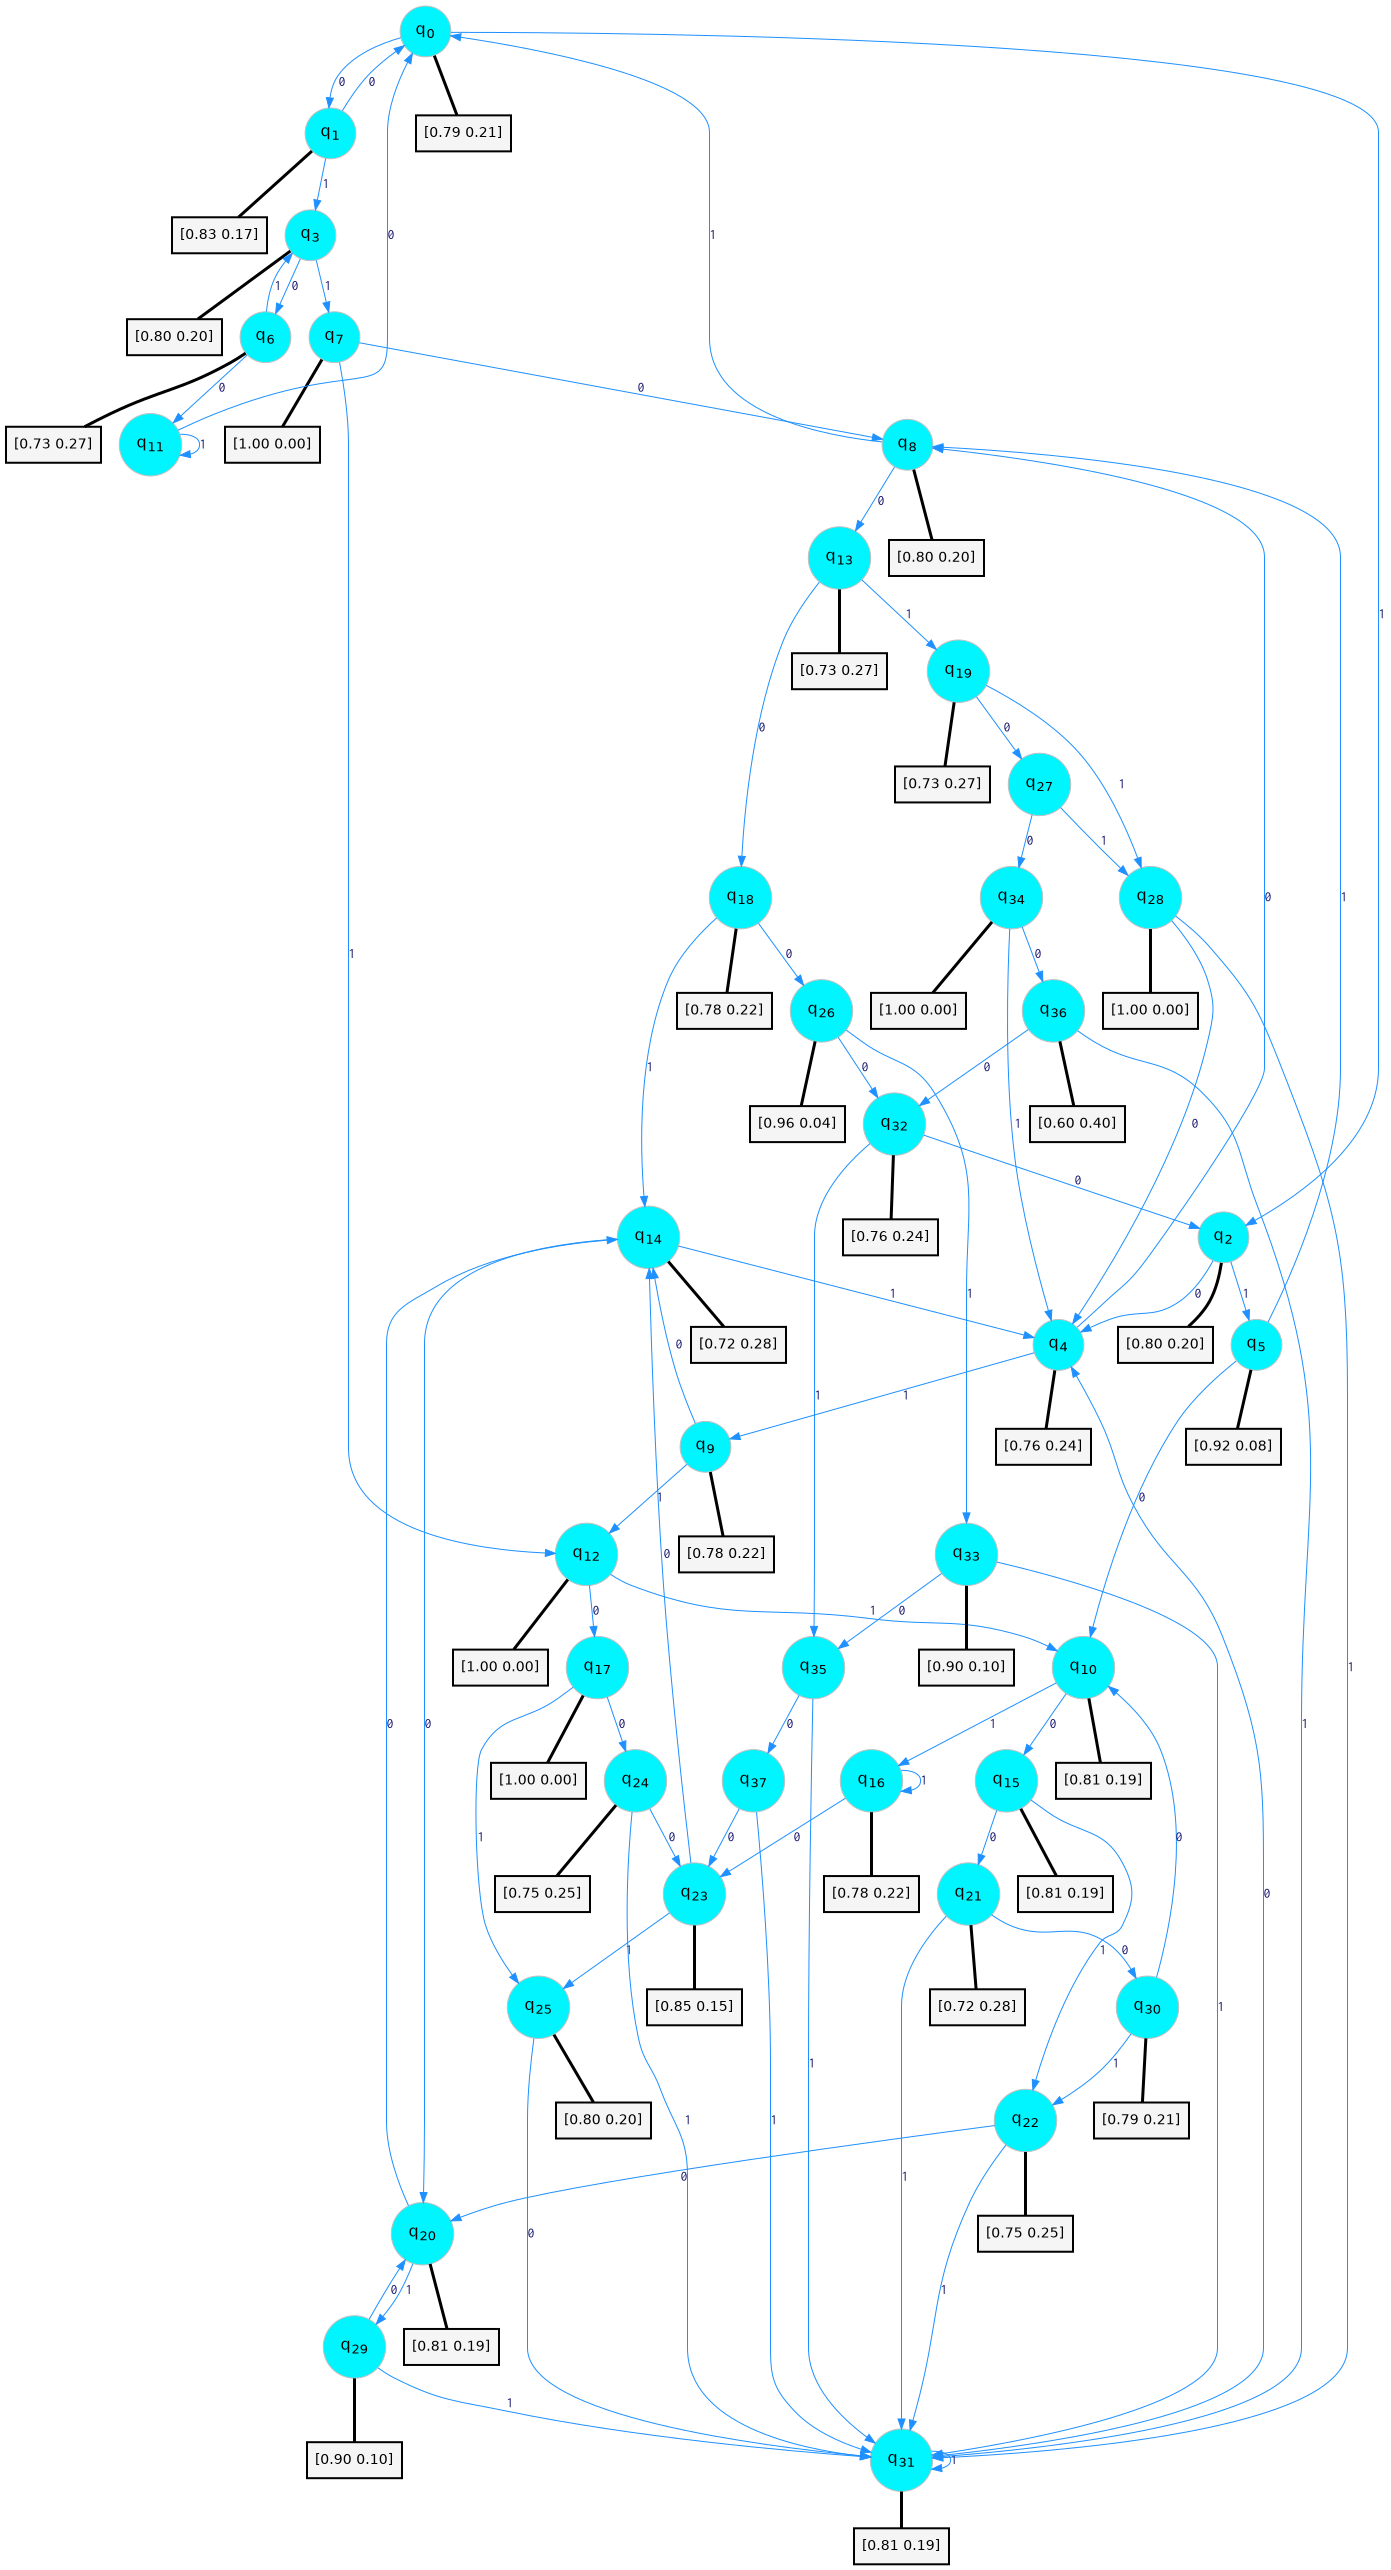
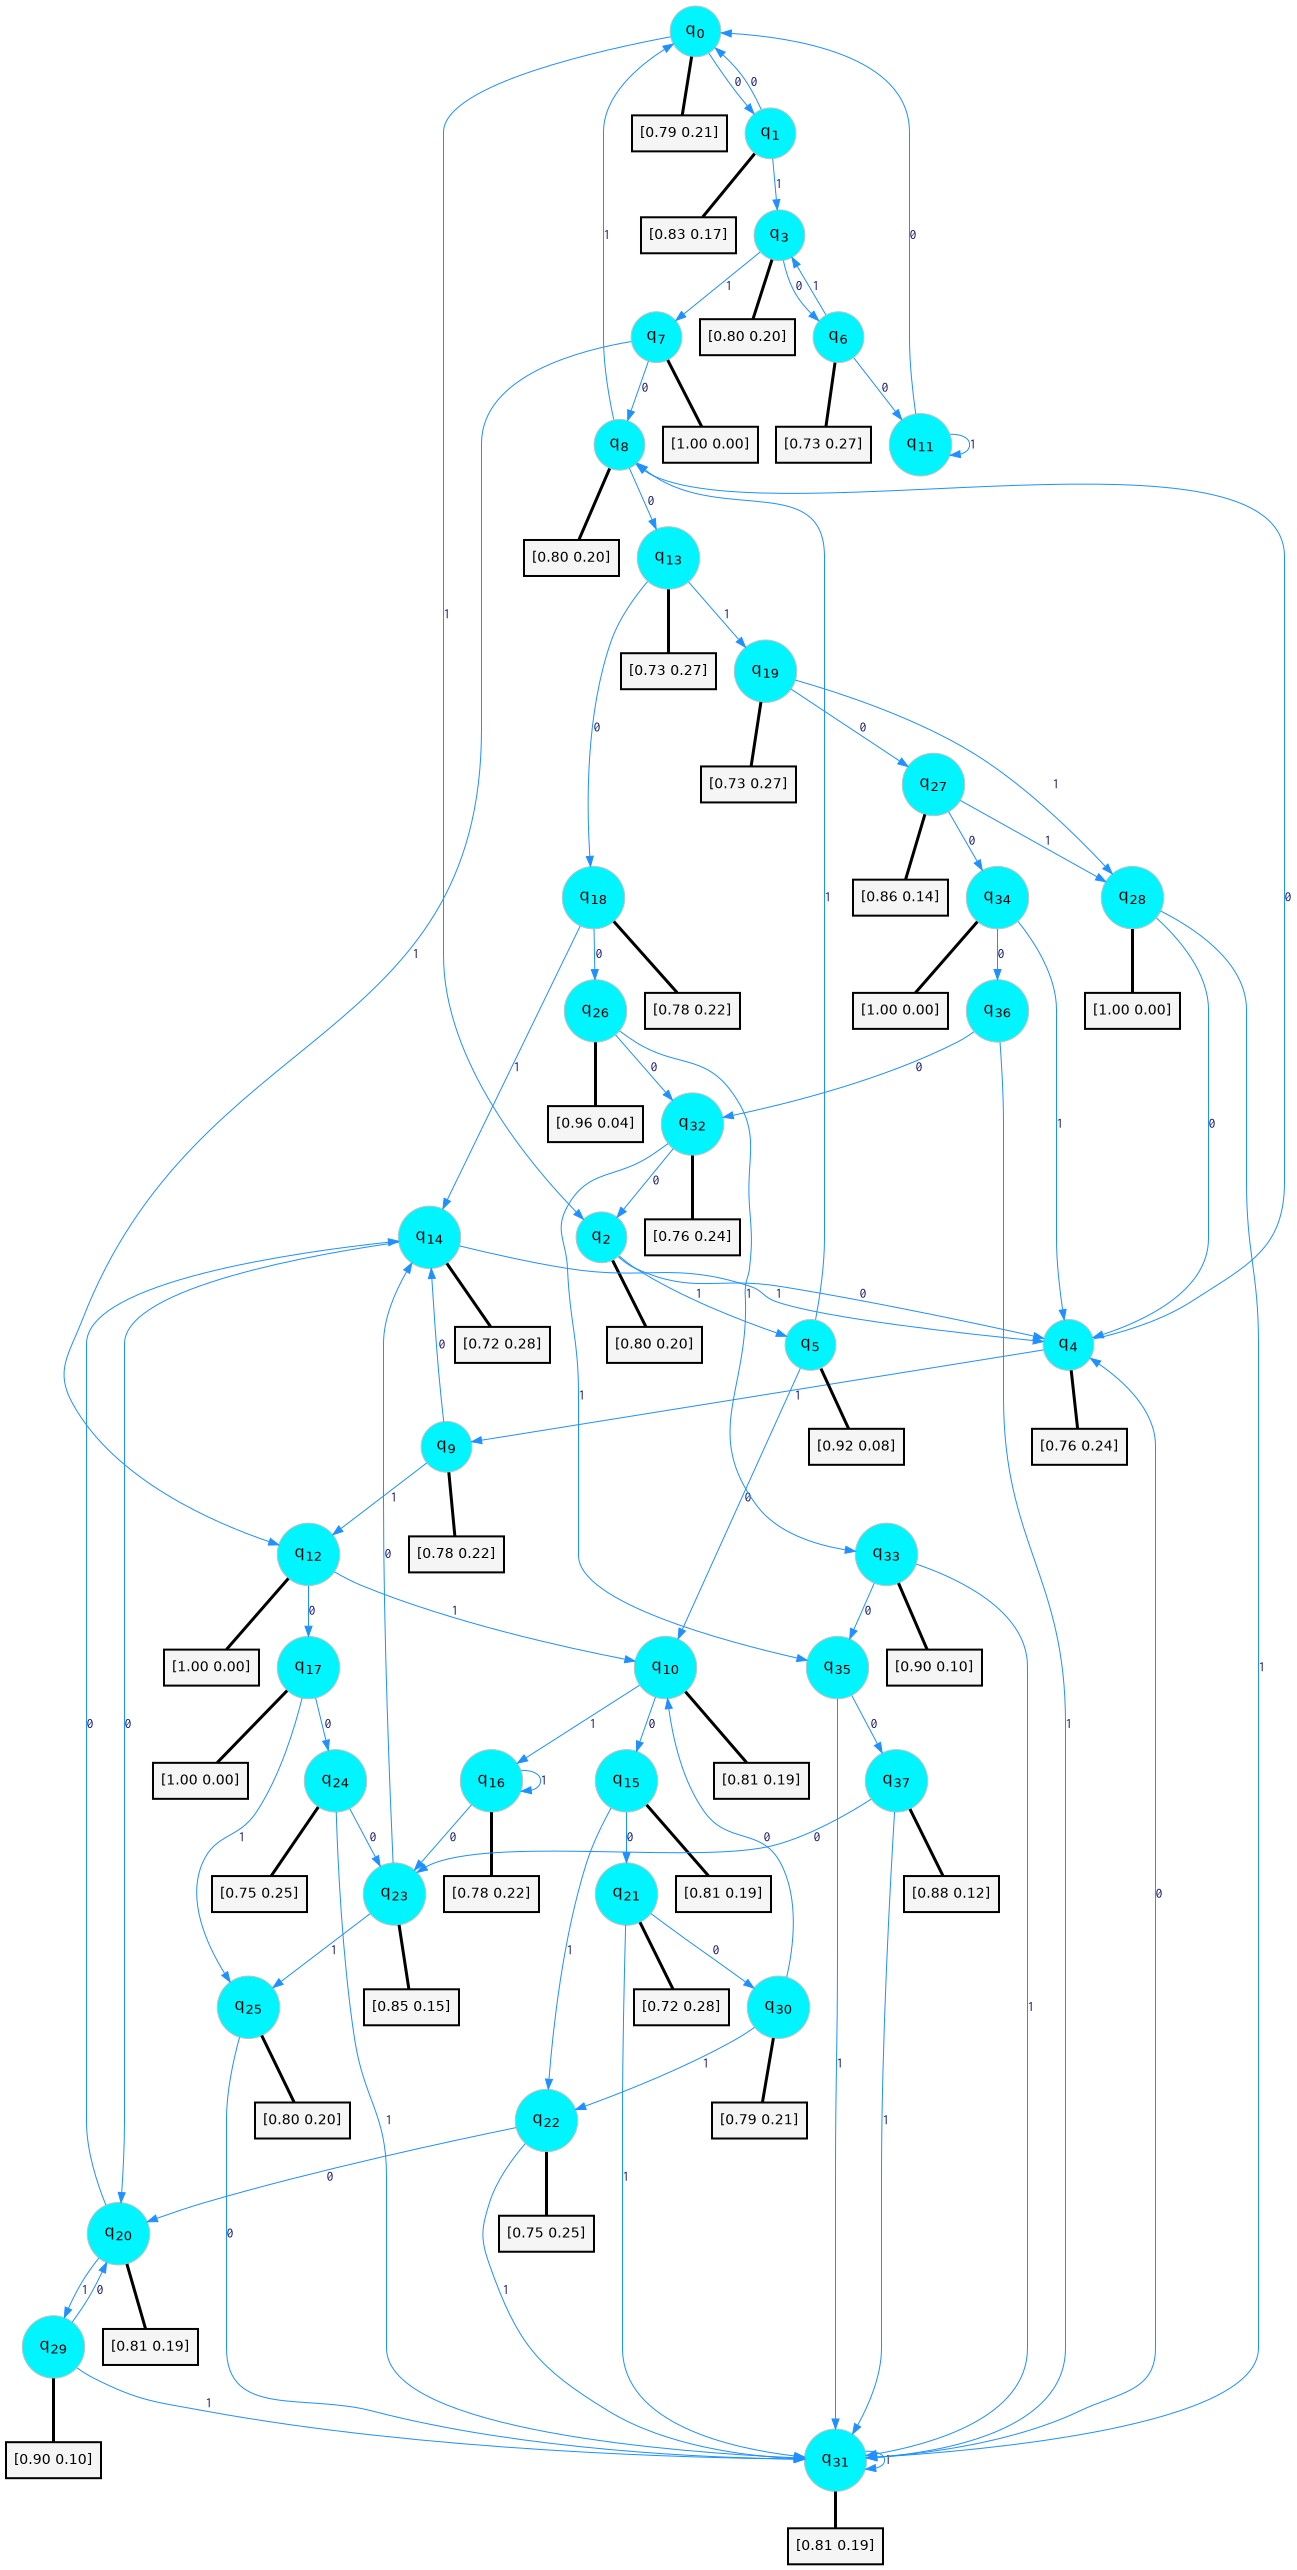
node "[0.86 0.14]": added
node "[0.60 0.40]": removed
node "[0.88 0.12]": added
